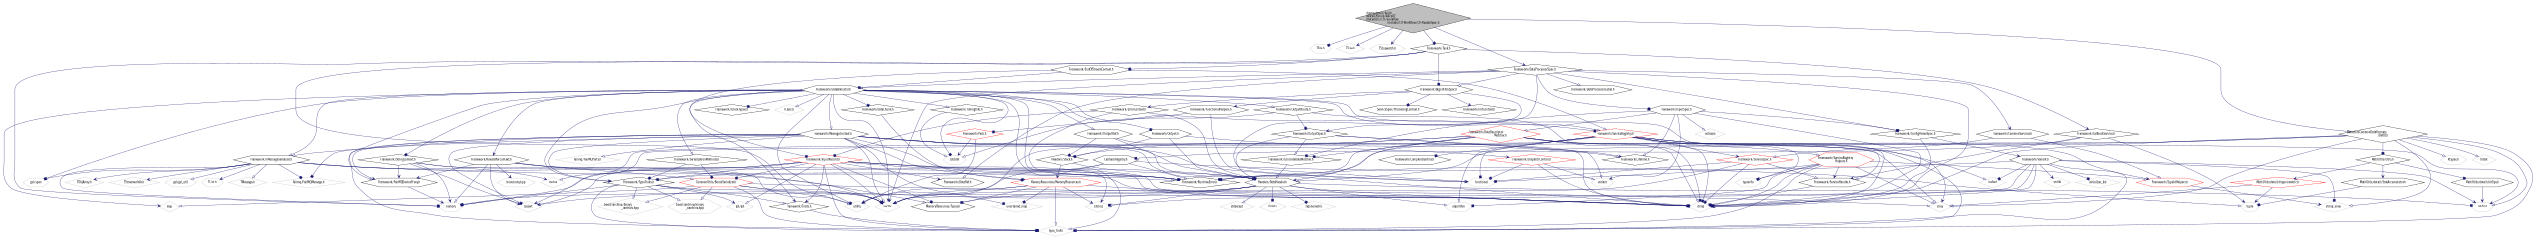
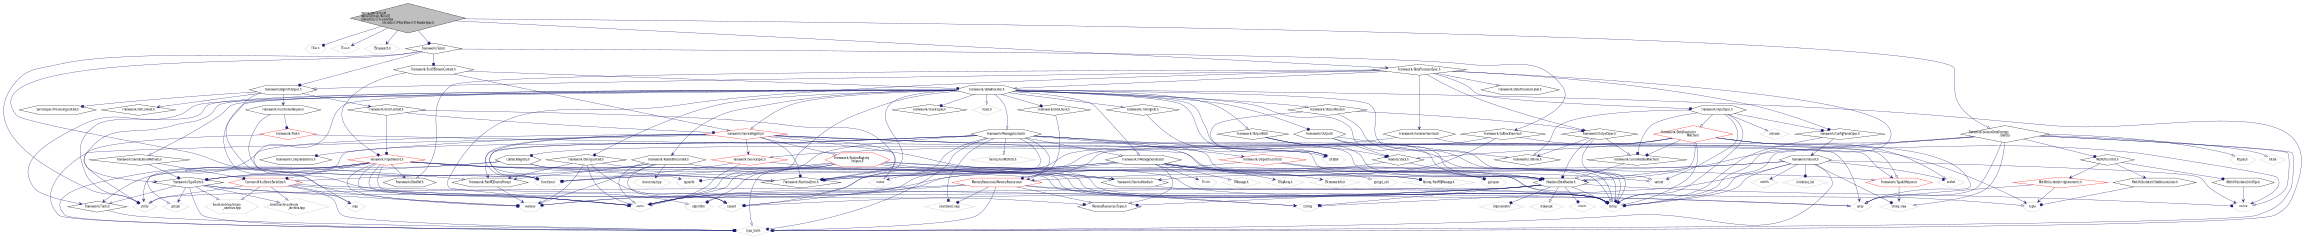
node "Framework/OutputRef.h": shape hexagon -> diamond
edge "Framework/ServiceSpec.h" -> "string": removed
